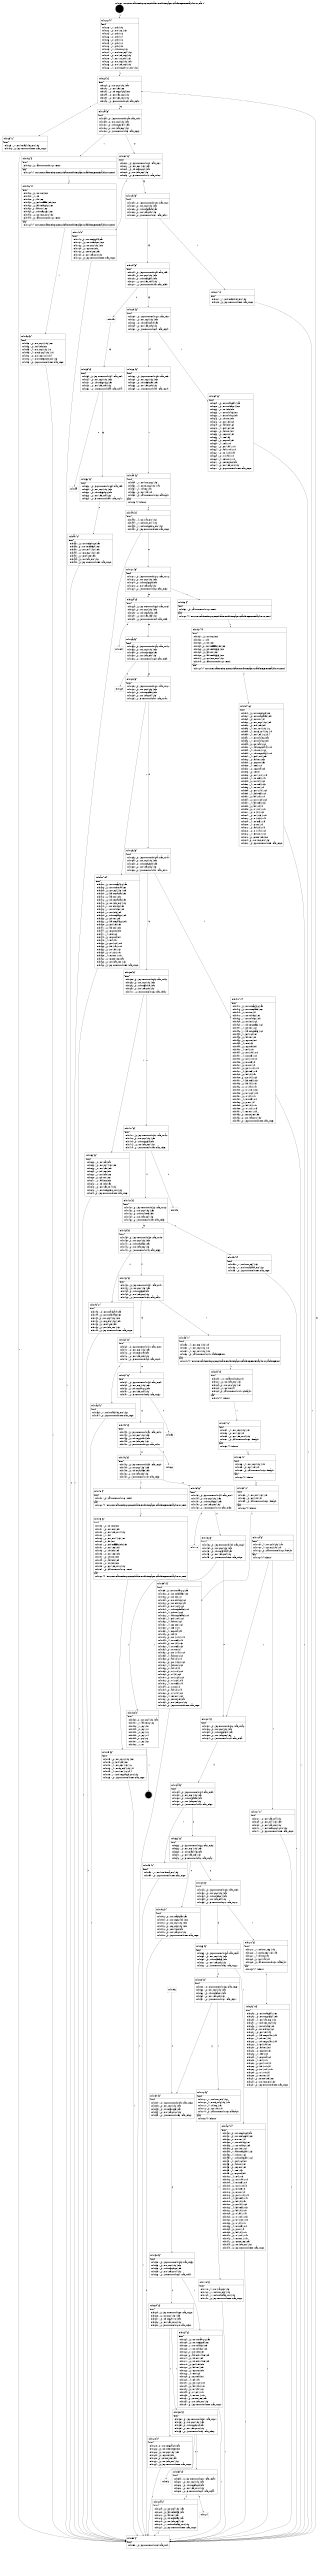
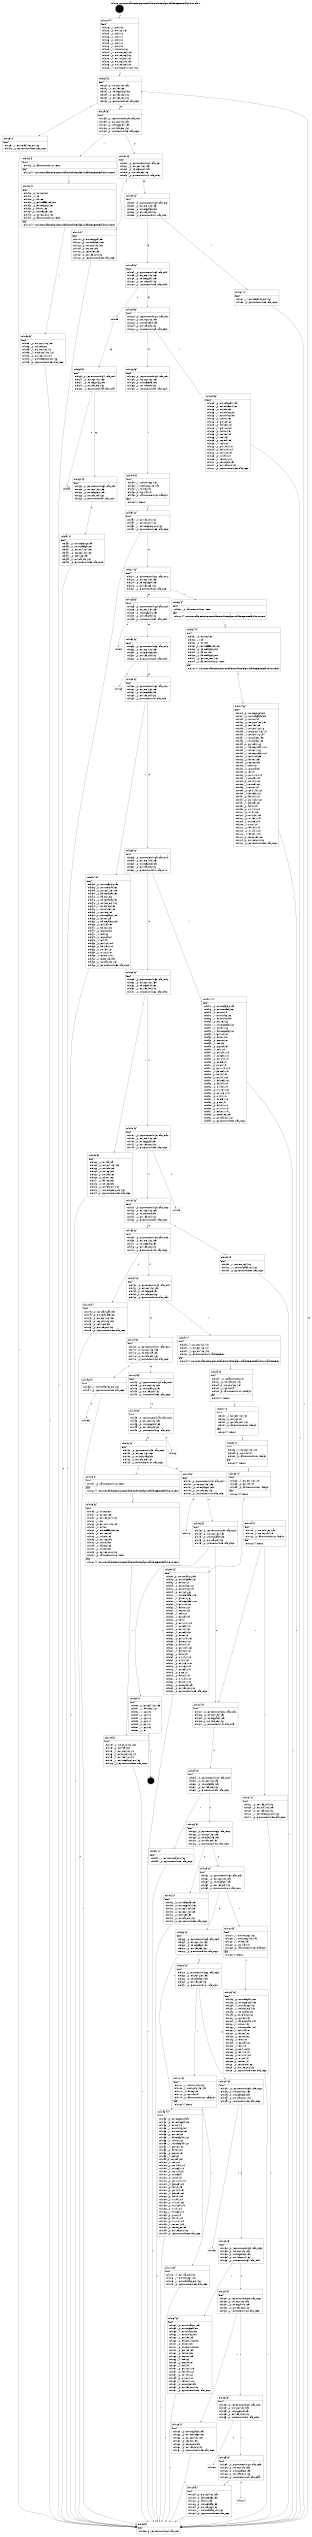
edge "0x401484 [25]" -> "0x401e95": now "0x401a6d [12]" -> "0x401e95"
edge "0x401de3" -> "0x401597 [25]": reversed
